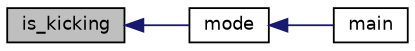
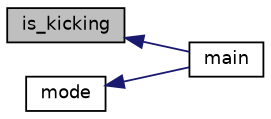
edge "mode" -> "is_kicking": now "main" -> "is_kicking"
